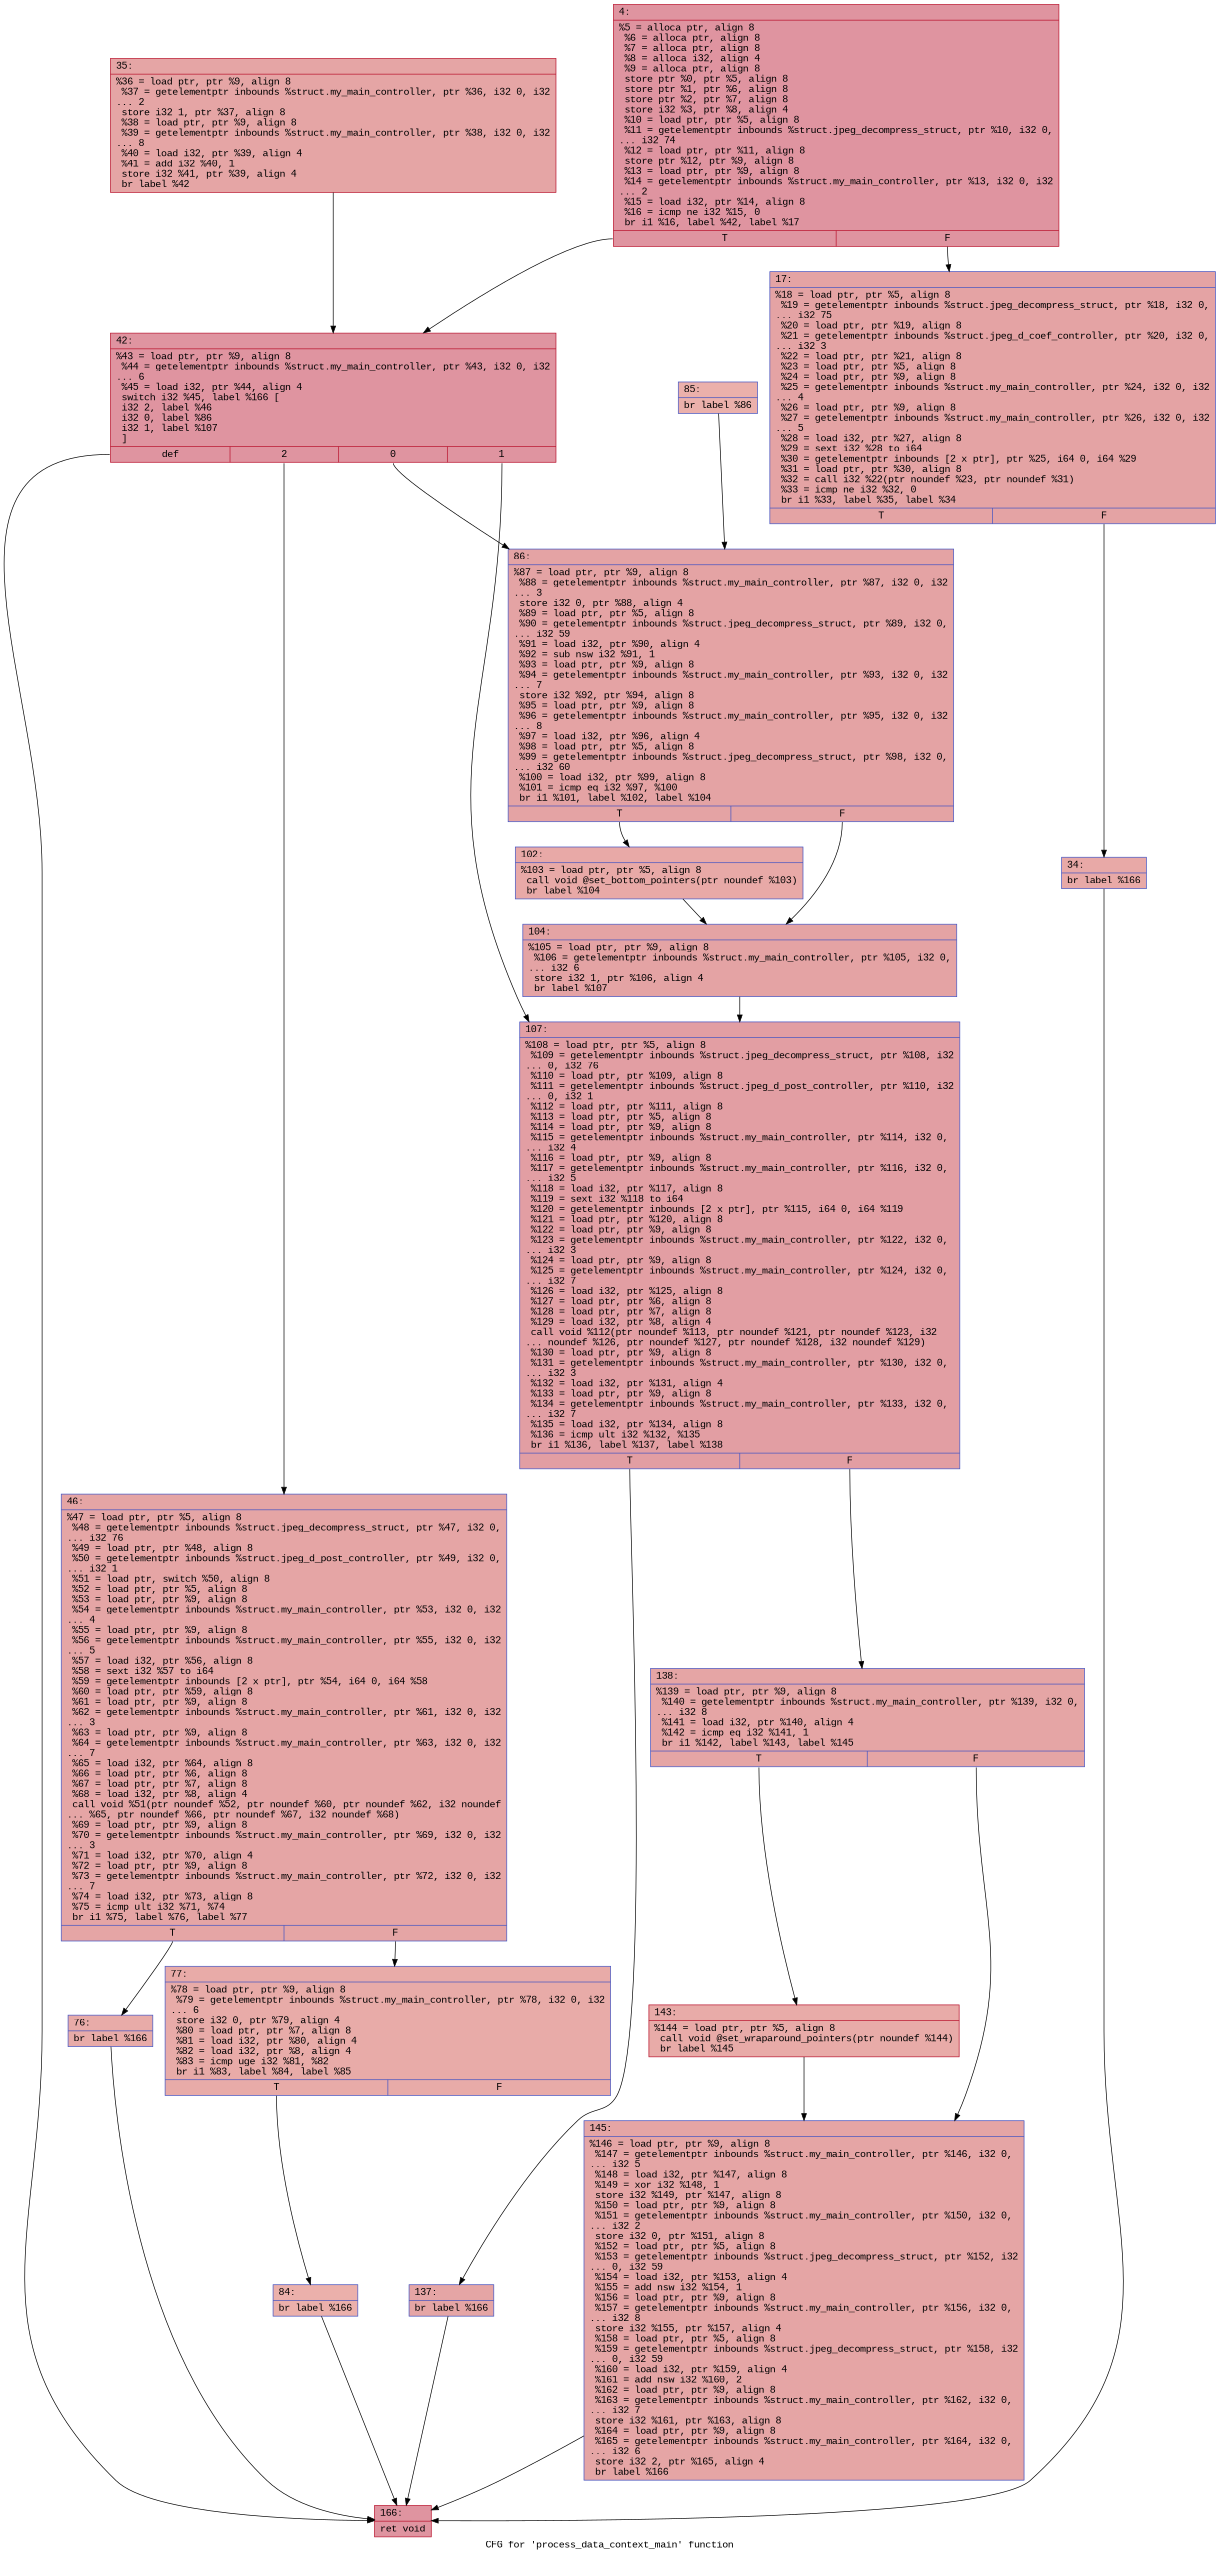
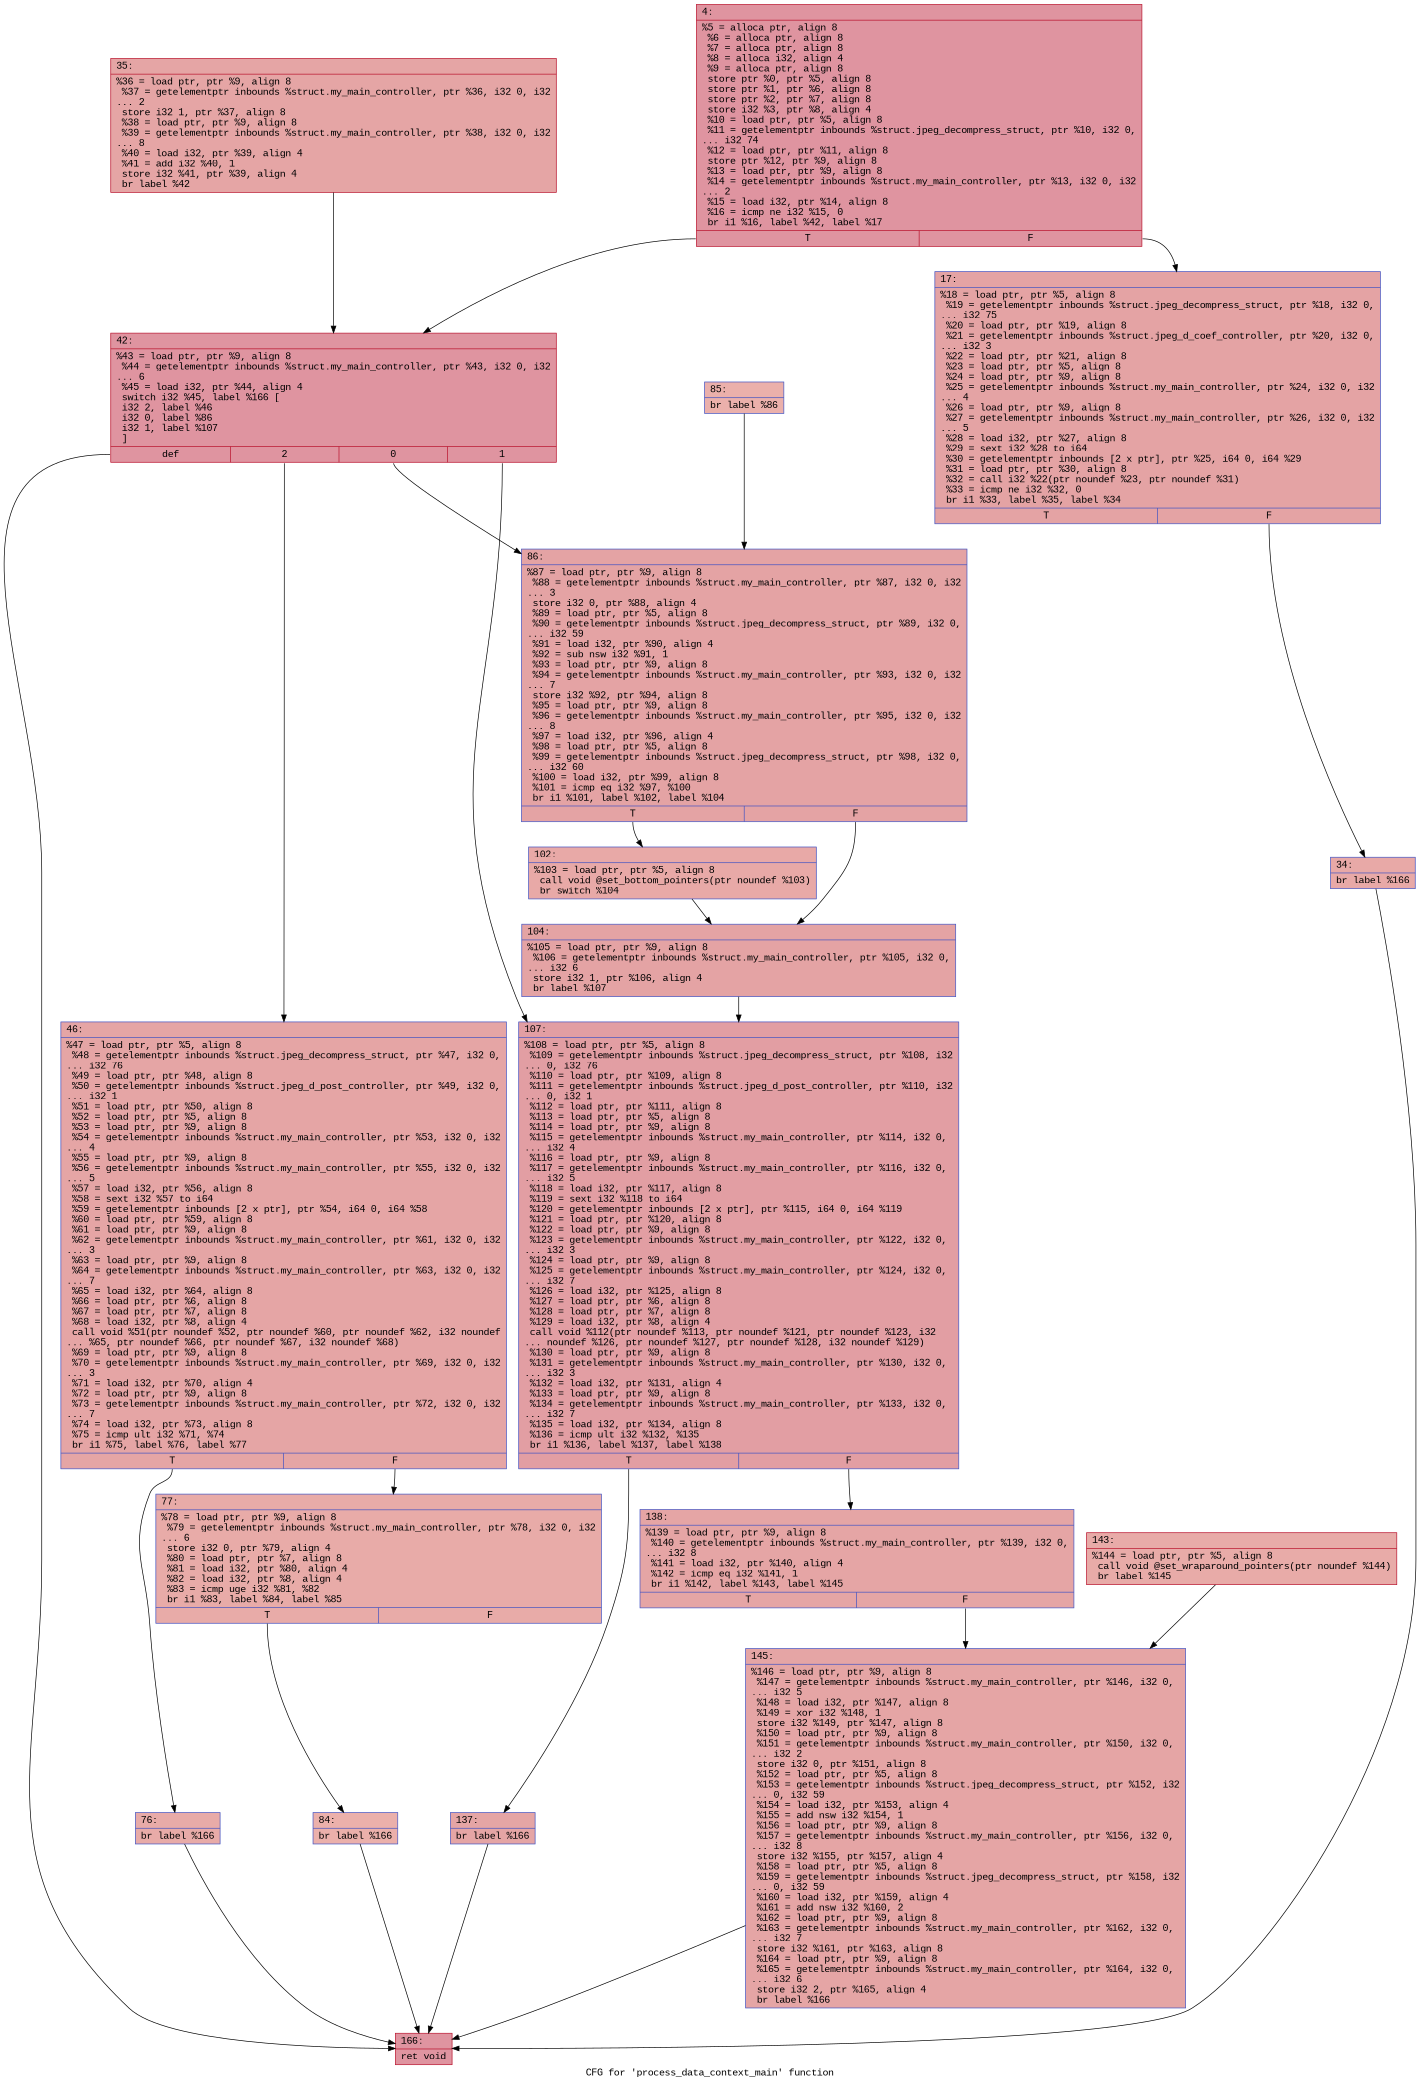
node "102:": text "br label %104" -> "br switch %104"
node "46:": text "%51 = load ptr, switch %50, align 8" -> "%51 = load ptr, ptr %50, align 8"
edge "138:" -> "143:": removed
